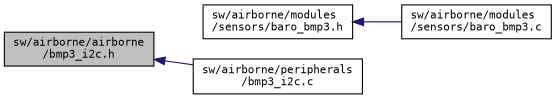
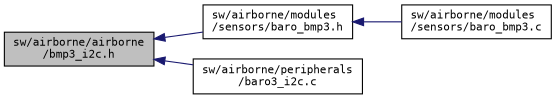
edge "sw/airborne/modules /sensors/baro_bmp3.h" -> "sw/airborne/airborne /bmp3_i2c.h": added
node "sw/airborne/peripherals /bmp3_i2c.c": label "sw/airborne/peripherals /bmp3_i2c.c" -> "sw/airborne/peripherals /baro3_i2c.c"
